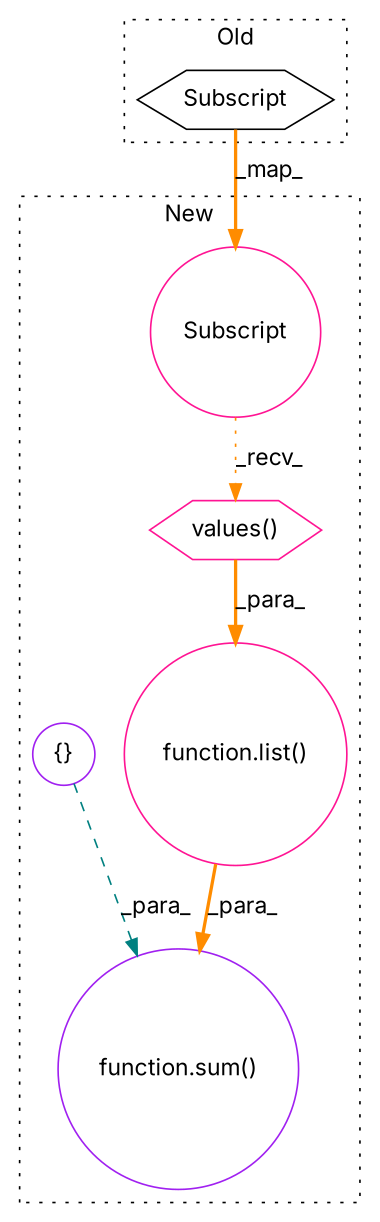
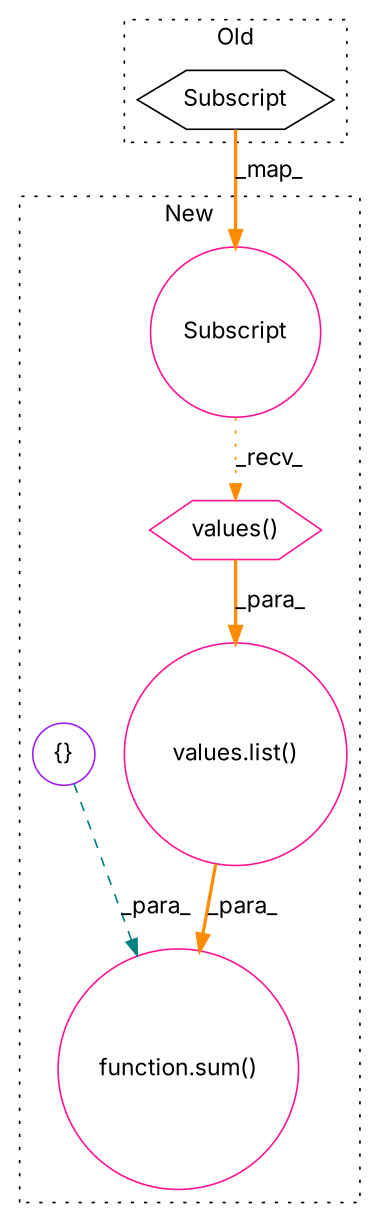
node "function.list()": label "function.list()" -> "values.list()"
node "function.sum()": color purple -> deeppink
